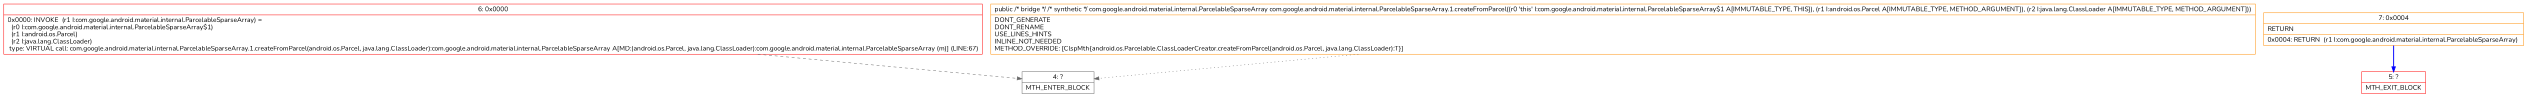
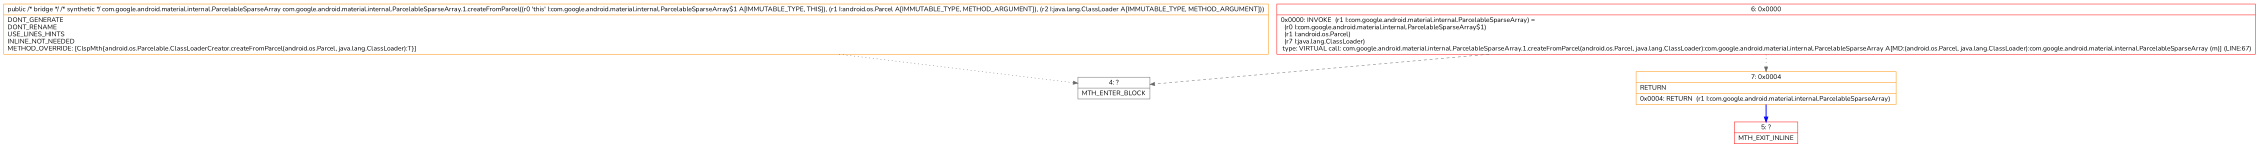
node "6: 0x0000": text "(r2 I:java.lang.ClassLoader)" -> "(r7 I:java.lang.ClassLoader)"
edge "6: 0x0000" -> "7: 0x0004": added
node "5: ?": text "MTH_EXIT_BLOCK" -> "MTH_EXIT_INLINE"
